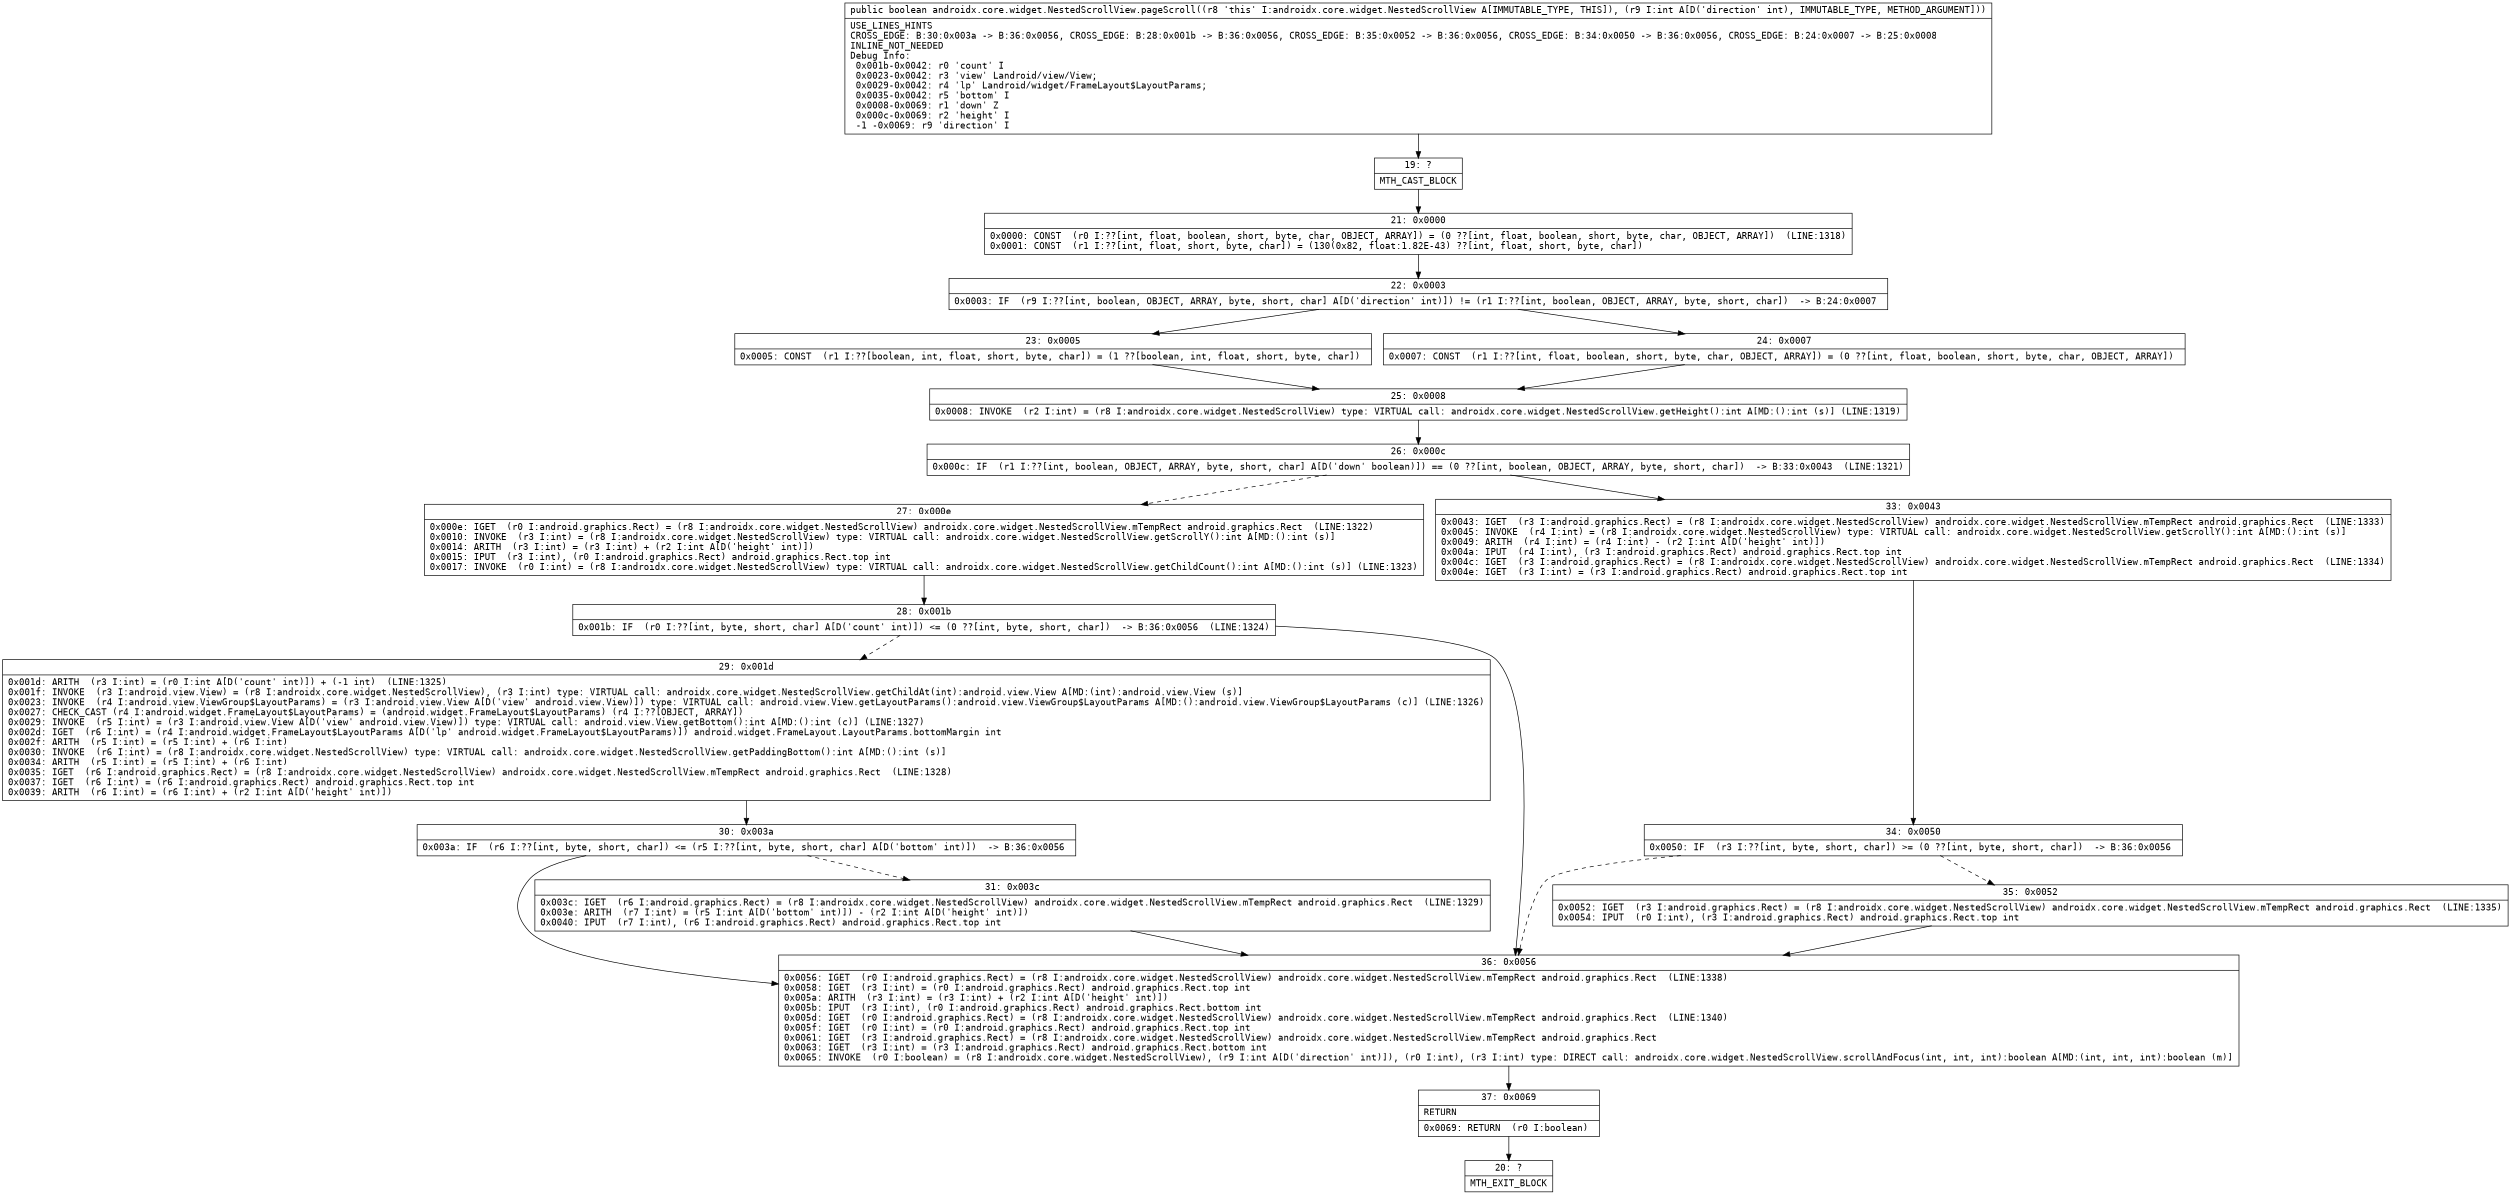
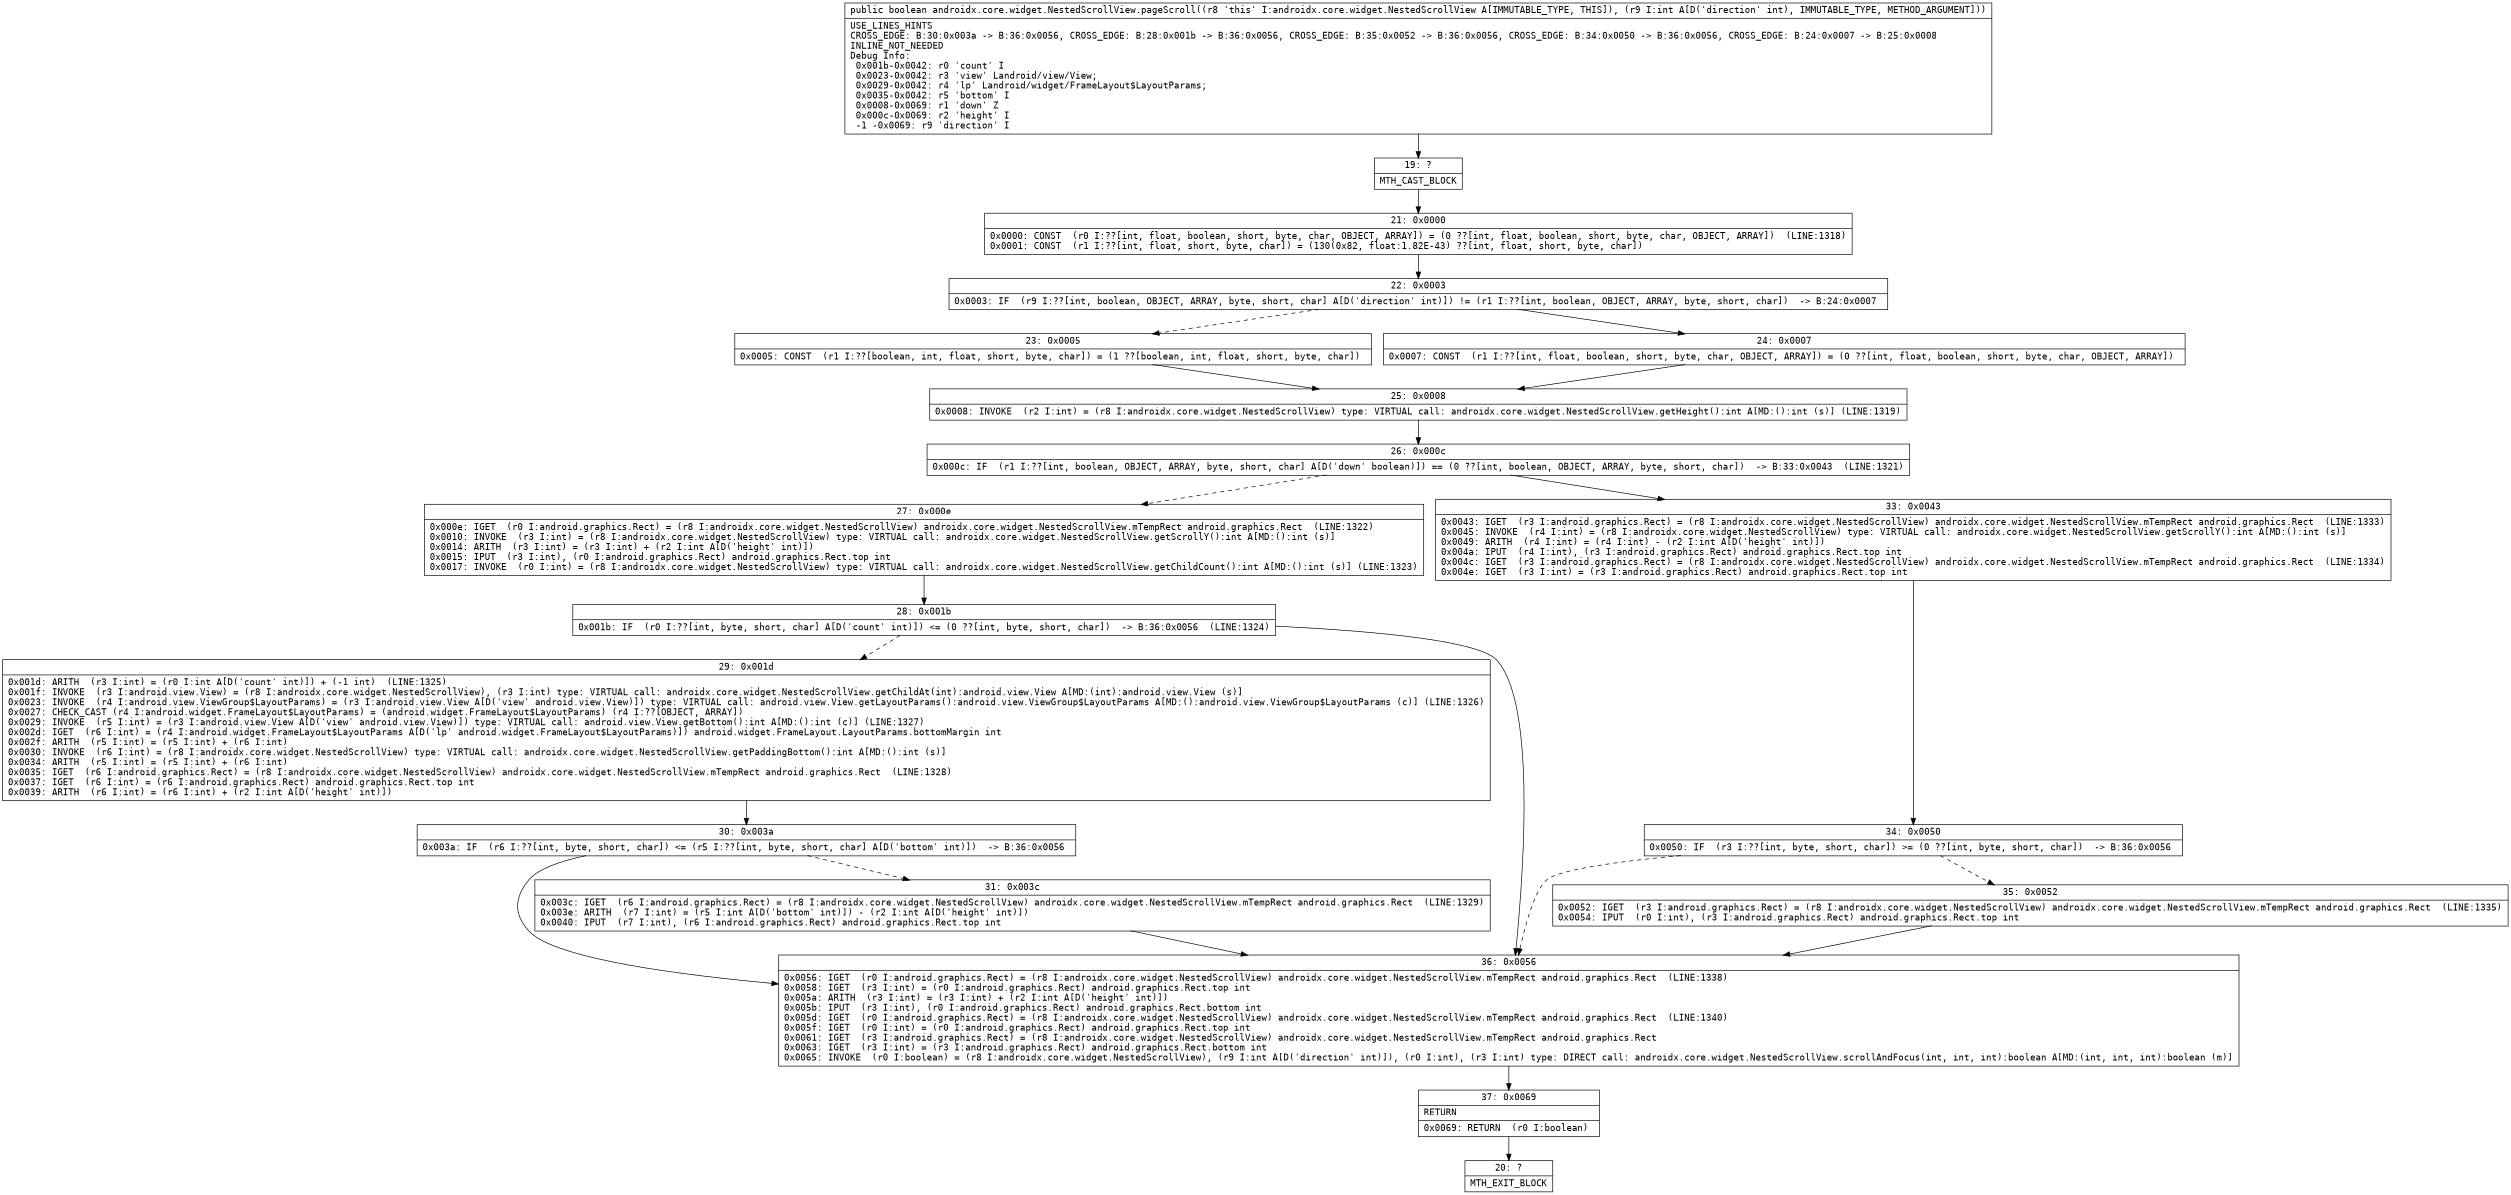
edge "22: 0x0003" -> "23: 0x0005": style solid -> dashed
